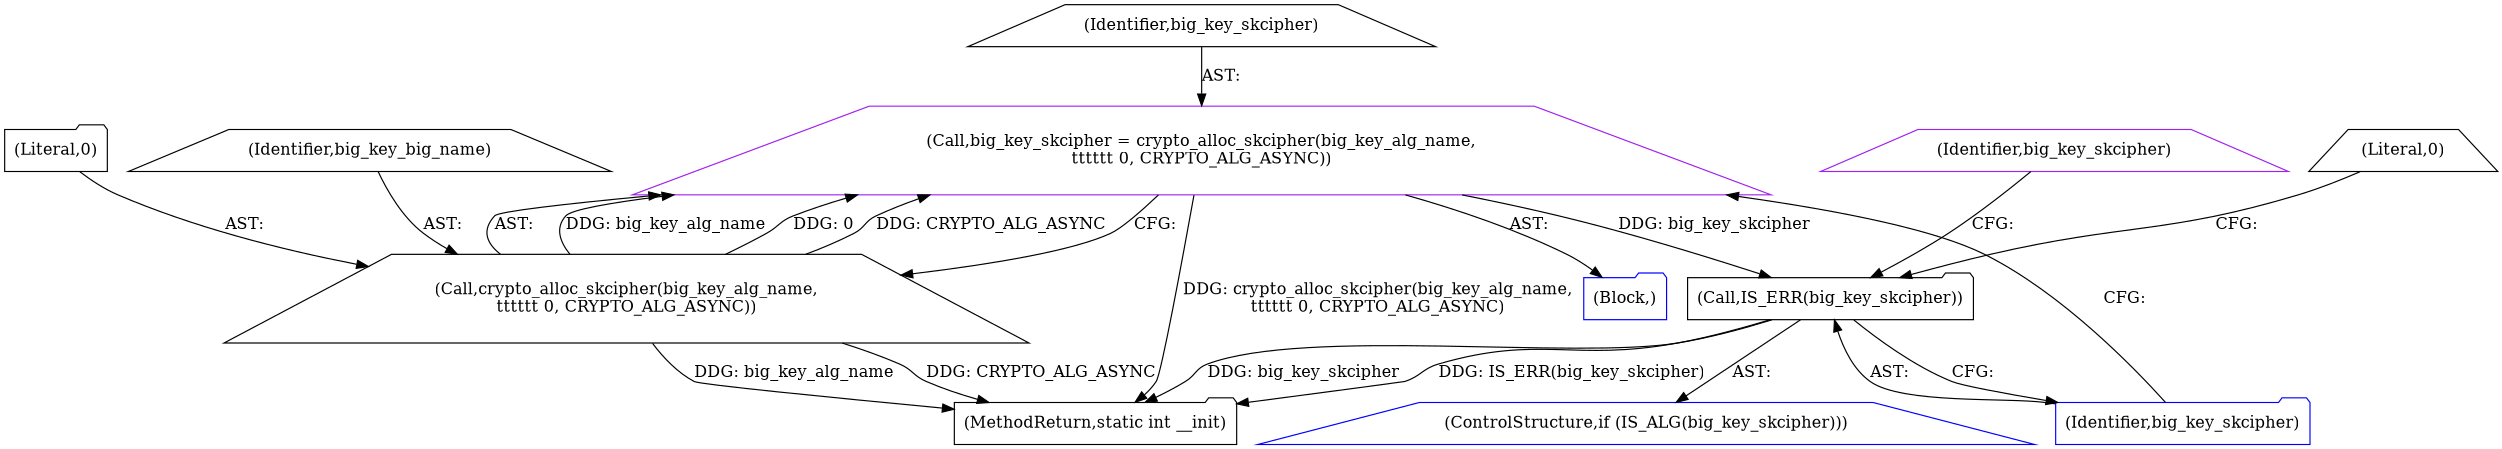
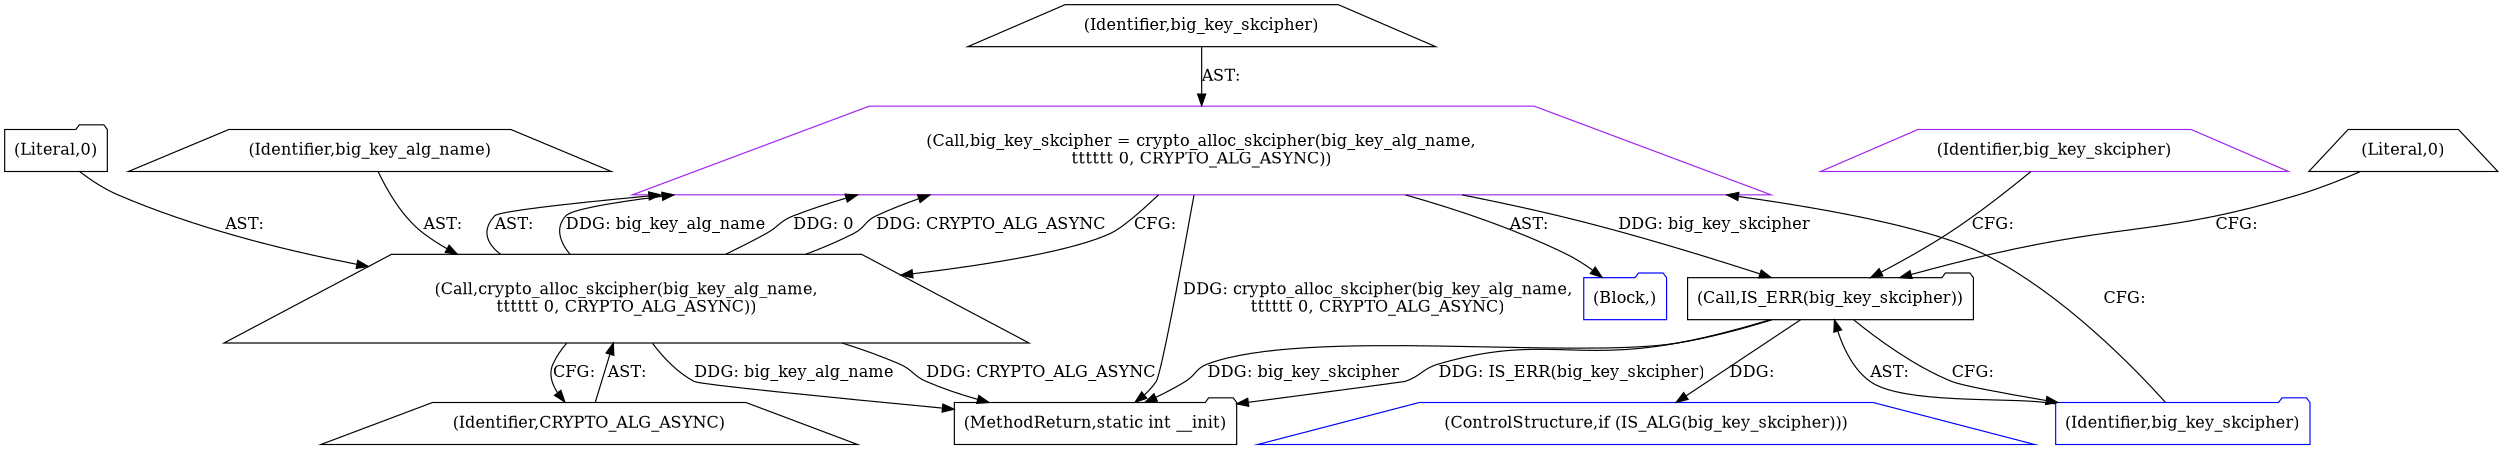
node "(Identifier,big_key_big_name)": label "(Identifier,big_key_big_name)" -> "(Identifier,big_key_alg_name)"
edge "(Call,IS_ERR(big_key_skcipher))" -> "(ControlStructure,if (IS_ALG(big_key_skcipher)))": label "AST: " -> "DDG: "
node "(Identifier,CRYPTO_ALG_ASYNC)": added
